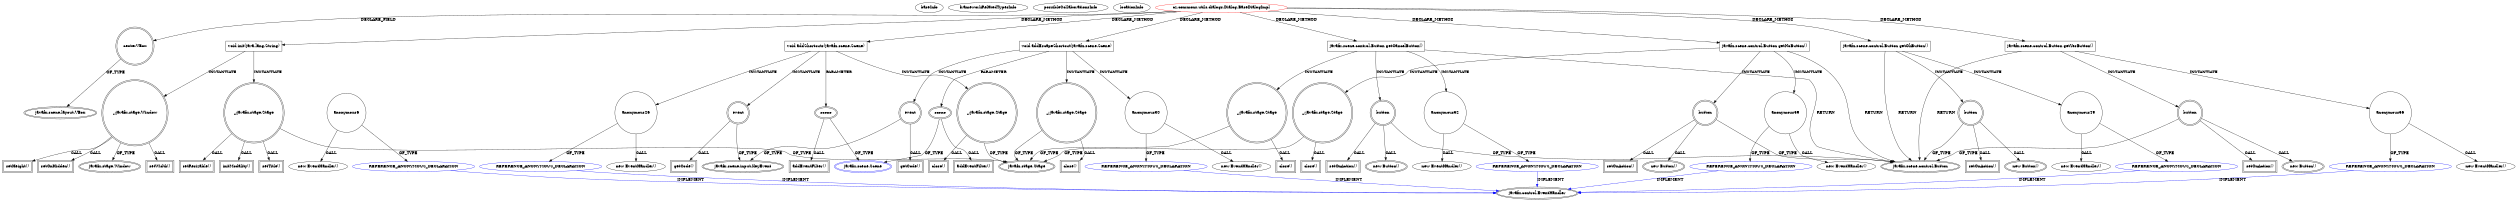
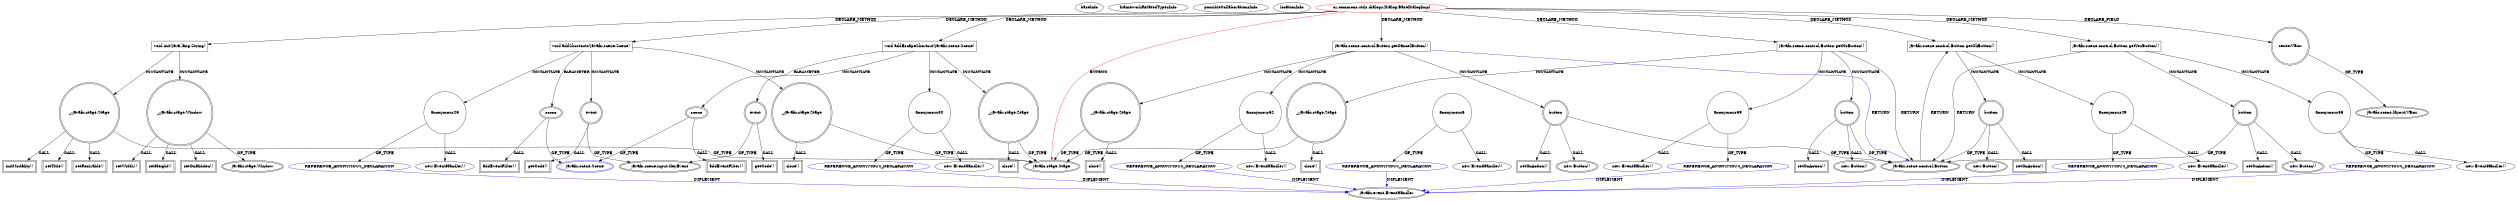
edge "cz.commons.utils.dialogs.Dialog.BaseDialogImpl" -> "javafx.stage.Stage": added, label "EXTEND"
edge "javafx.scene.control.Button getCancelButton()" -> "javafx.scene.control.Button": color black -> blue
edge "javafx.scene.control.Button getOkButton()" -> "javafx.scene.control.Button": reversed
node "javafx.control.EventHandler": label "javafx.control.EventHandler" -> "javafx.event.EventHandler"
